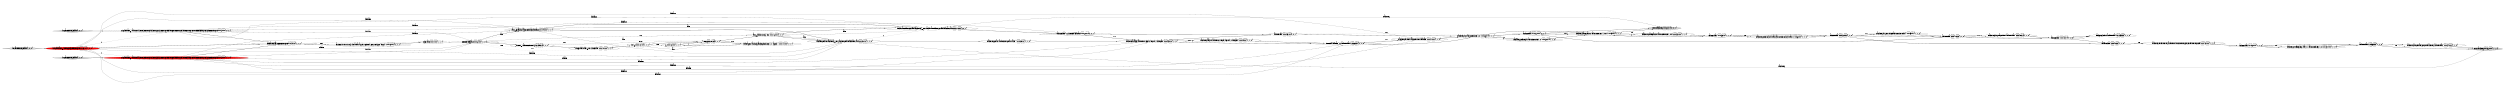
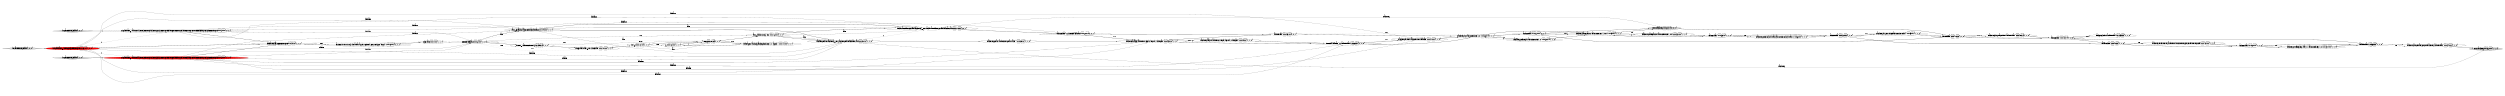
edge "randomBoolean()@@@38@@@['1', '1', '0']" -> "randomBoolean()@@@41@@@['1', '1', '0']": now "return matchQuery@@@31@@@['0', '0', '1']" -> "randomBoolean()@@@41@@@['1', '1', '0']"
edge "randomBoolean()@@@47@@@['1', '1', '0']" -> "randomBoolean()@@@50@@@['1', '1', '0']": added
edge "randomBoolean()@@@53@@@['1', '1', '0']" -> "return matchQuery@@@56@@@['1', '1', '0']": now "randomBoolean()@@@53@@@['1', '1', '0']" -> "randomBoolean()@@@44@@@['1', '1', '0']"
